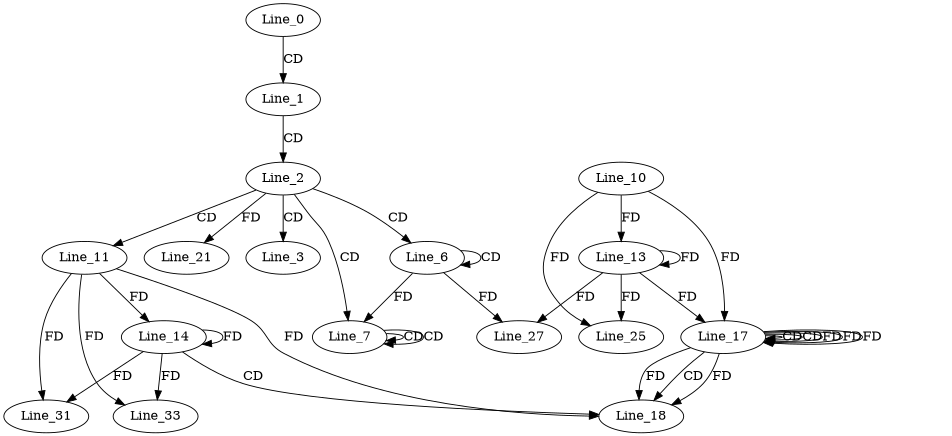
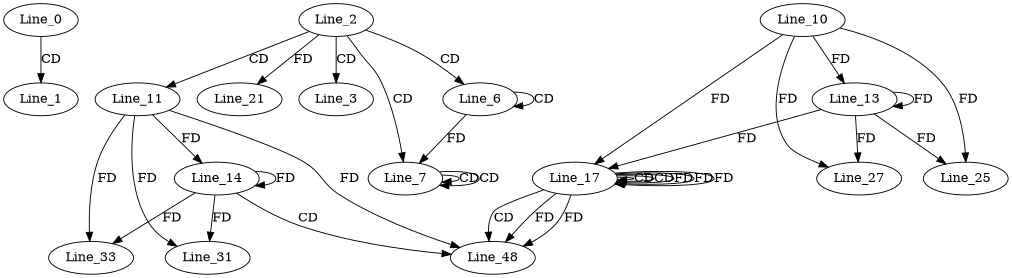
edge "Line_1" -> "Line_2": removed, label "CD"
edge "Line_6" -> "Line_27": now "Line_10" -> "Line_27"
node "Line_18": label "Line_18" -> "Line_48"
